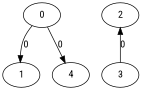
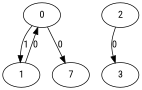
edge "0" -> "1": label "0" -> "1"
edge "1" -> "0": added, label "0"
edge "3" -> "2": reversed
node "4": label "4" -> "7"
